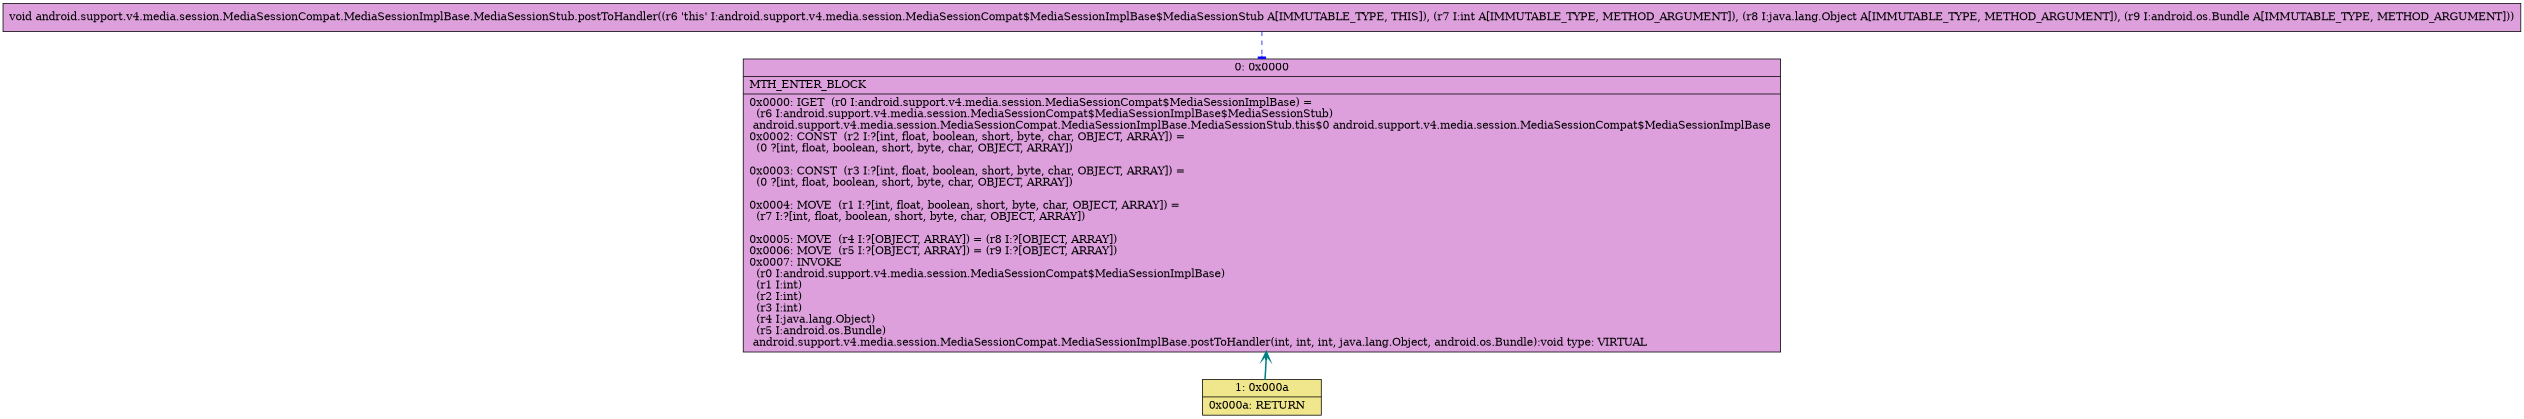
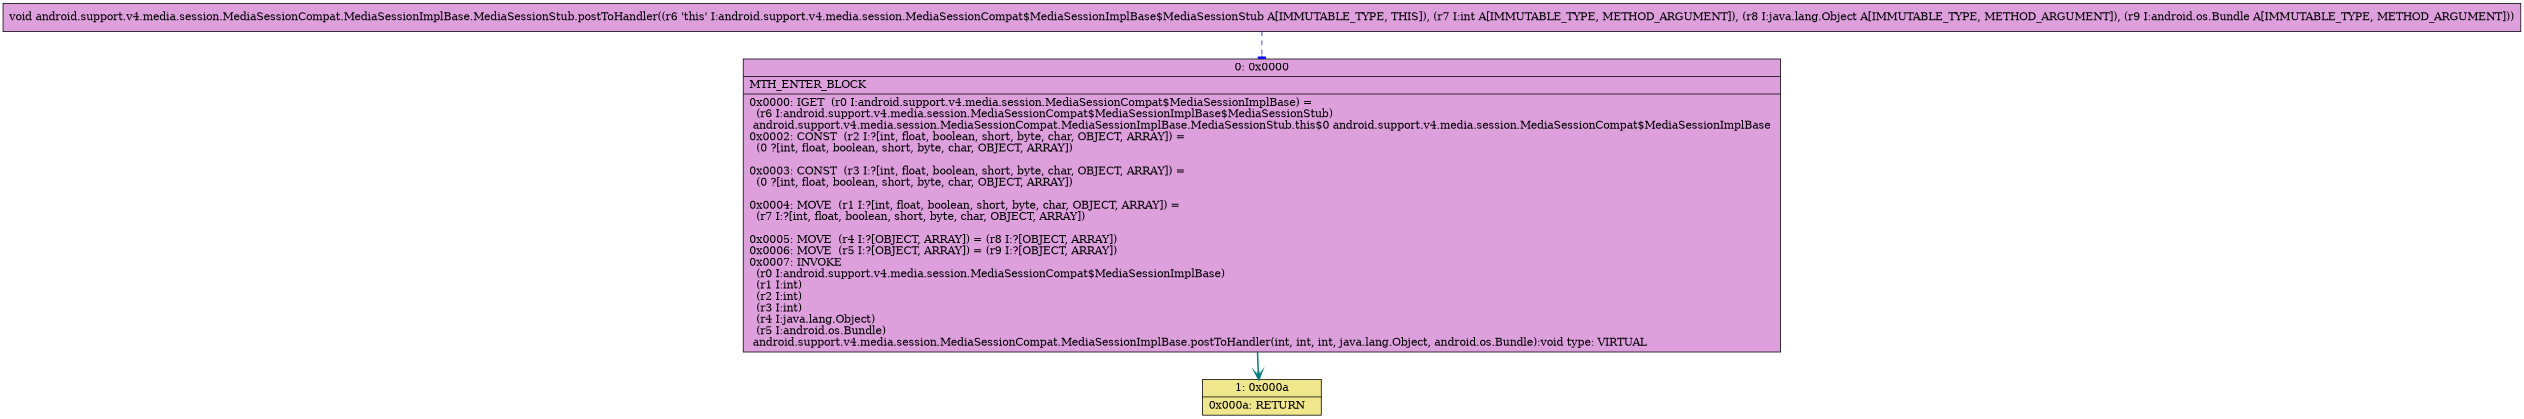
edge "1: 0x000a" -> "0: 0x0000": reversed
